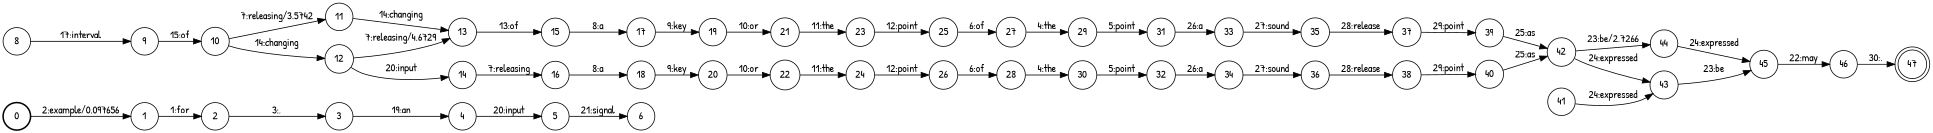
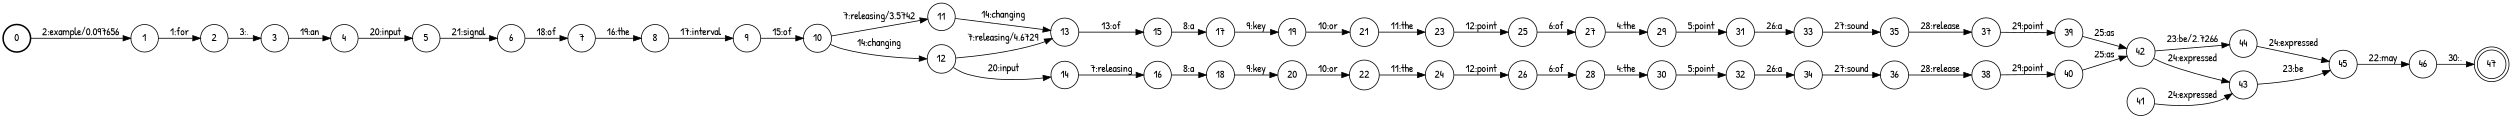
node "7": added
